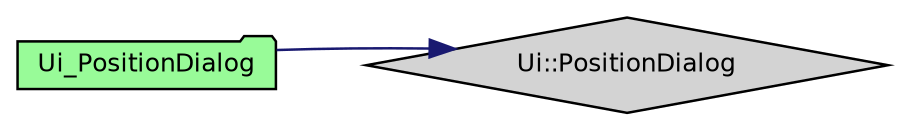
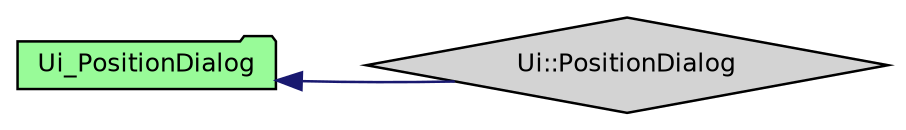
edge "Ui_PositionDialog" -> "Ui::PositionDialog": reversed
